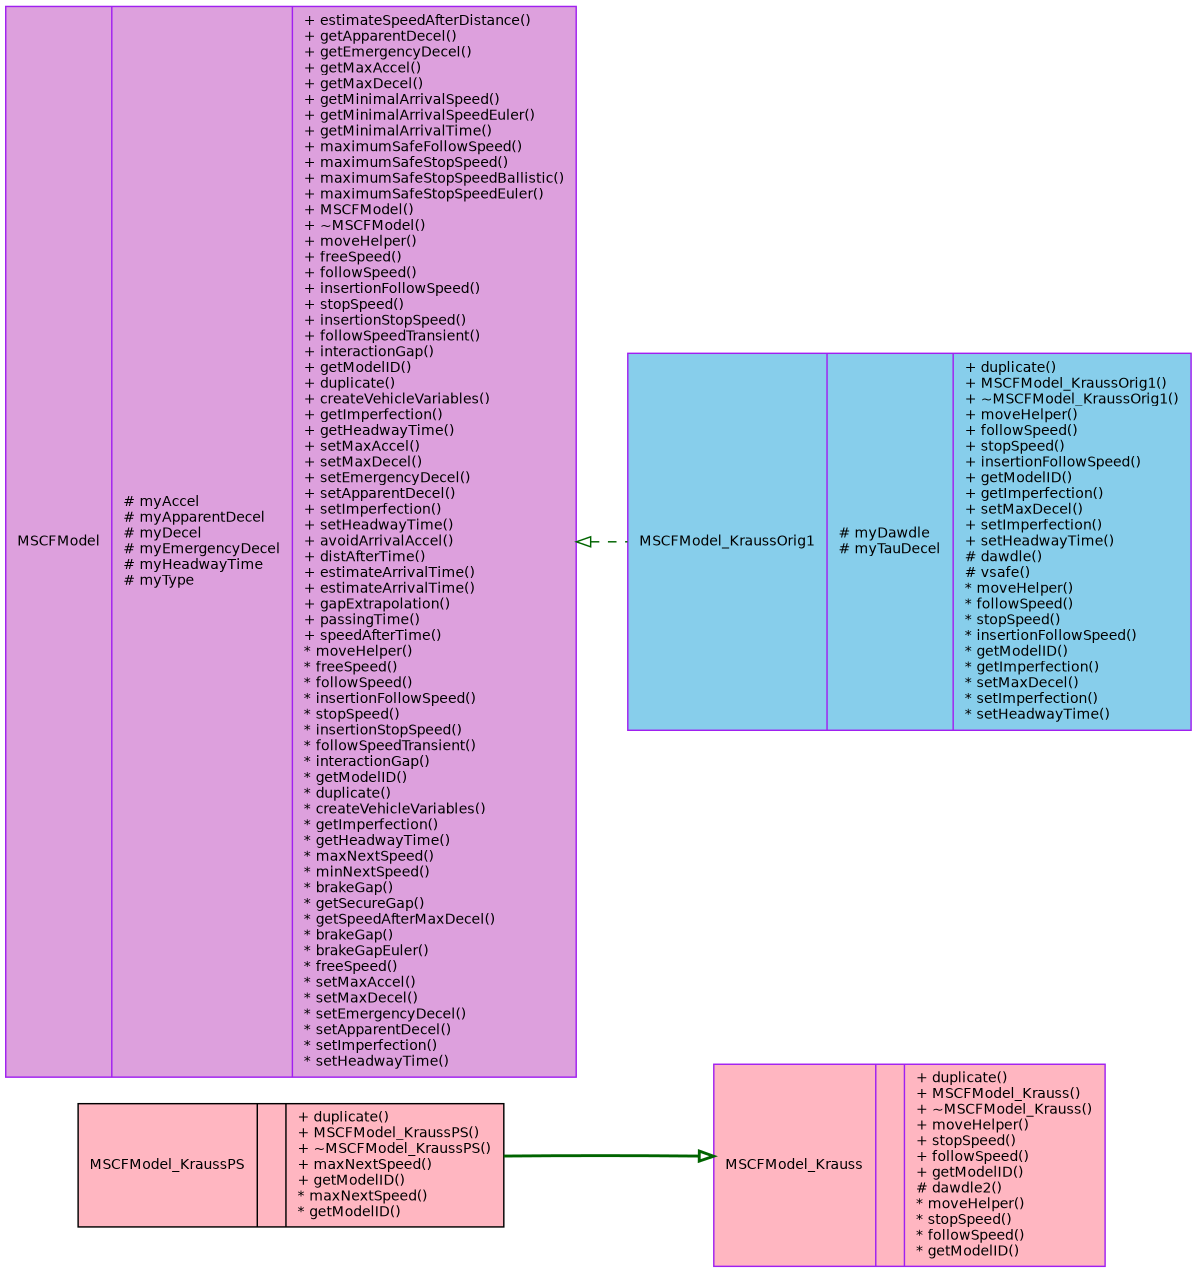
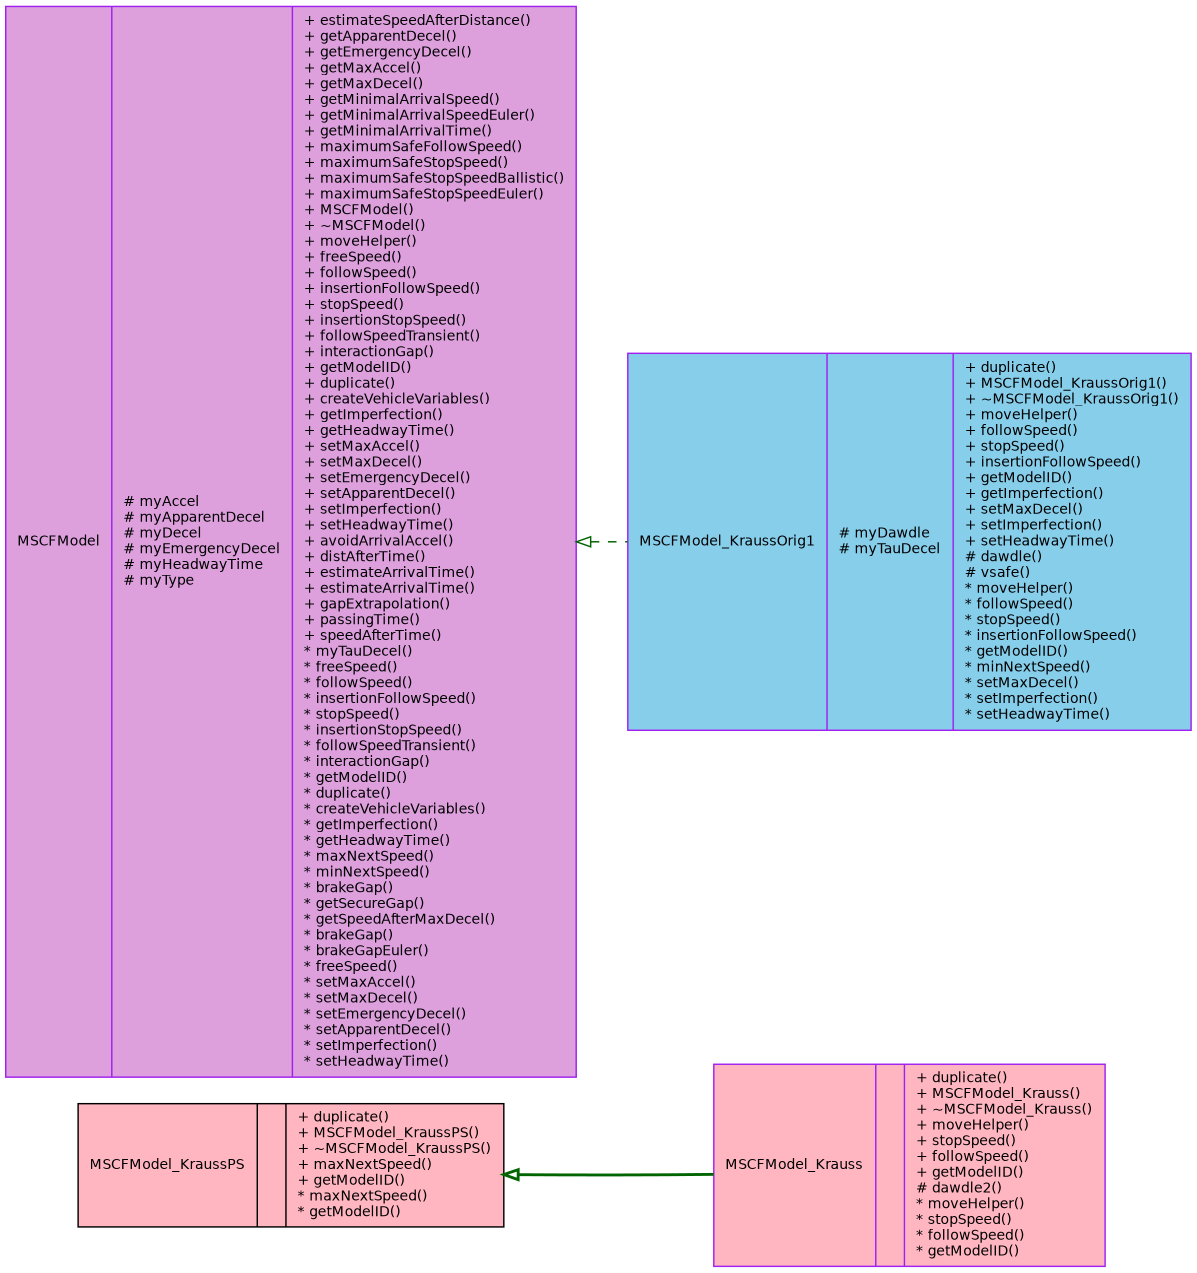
node "MSCFModel": text "* moveHelper()" -> "* myTauDecel()"
node "MSCFModel_KraussOrig1": text "* getImperfection()" -> "* minNextSpeed()"
edge "MSCFModel_KraussPS" -> "MSCFModel_Krauss": reversed
